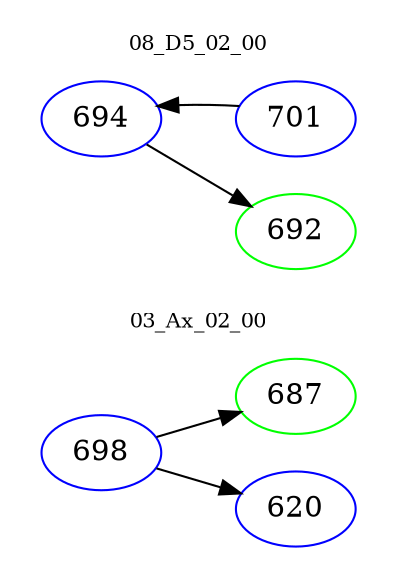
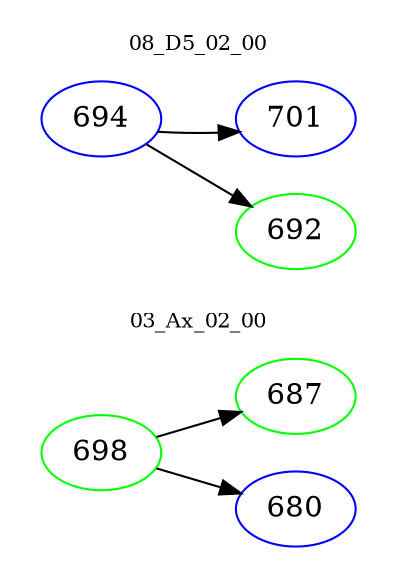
edge "701" -> "694": reversed
node "698": color blue -> green
node "620": label "620" -> "680"
